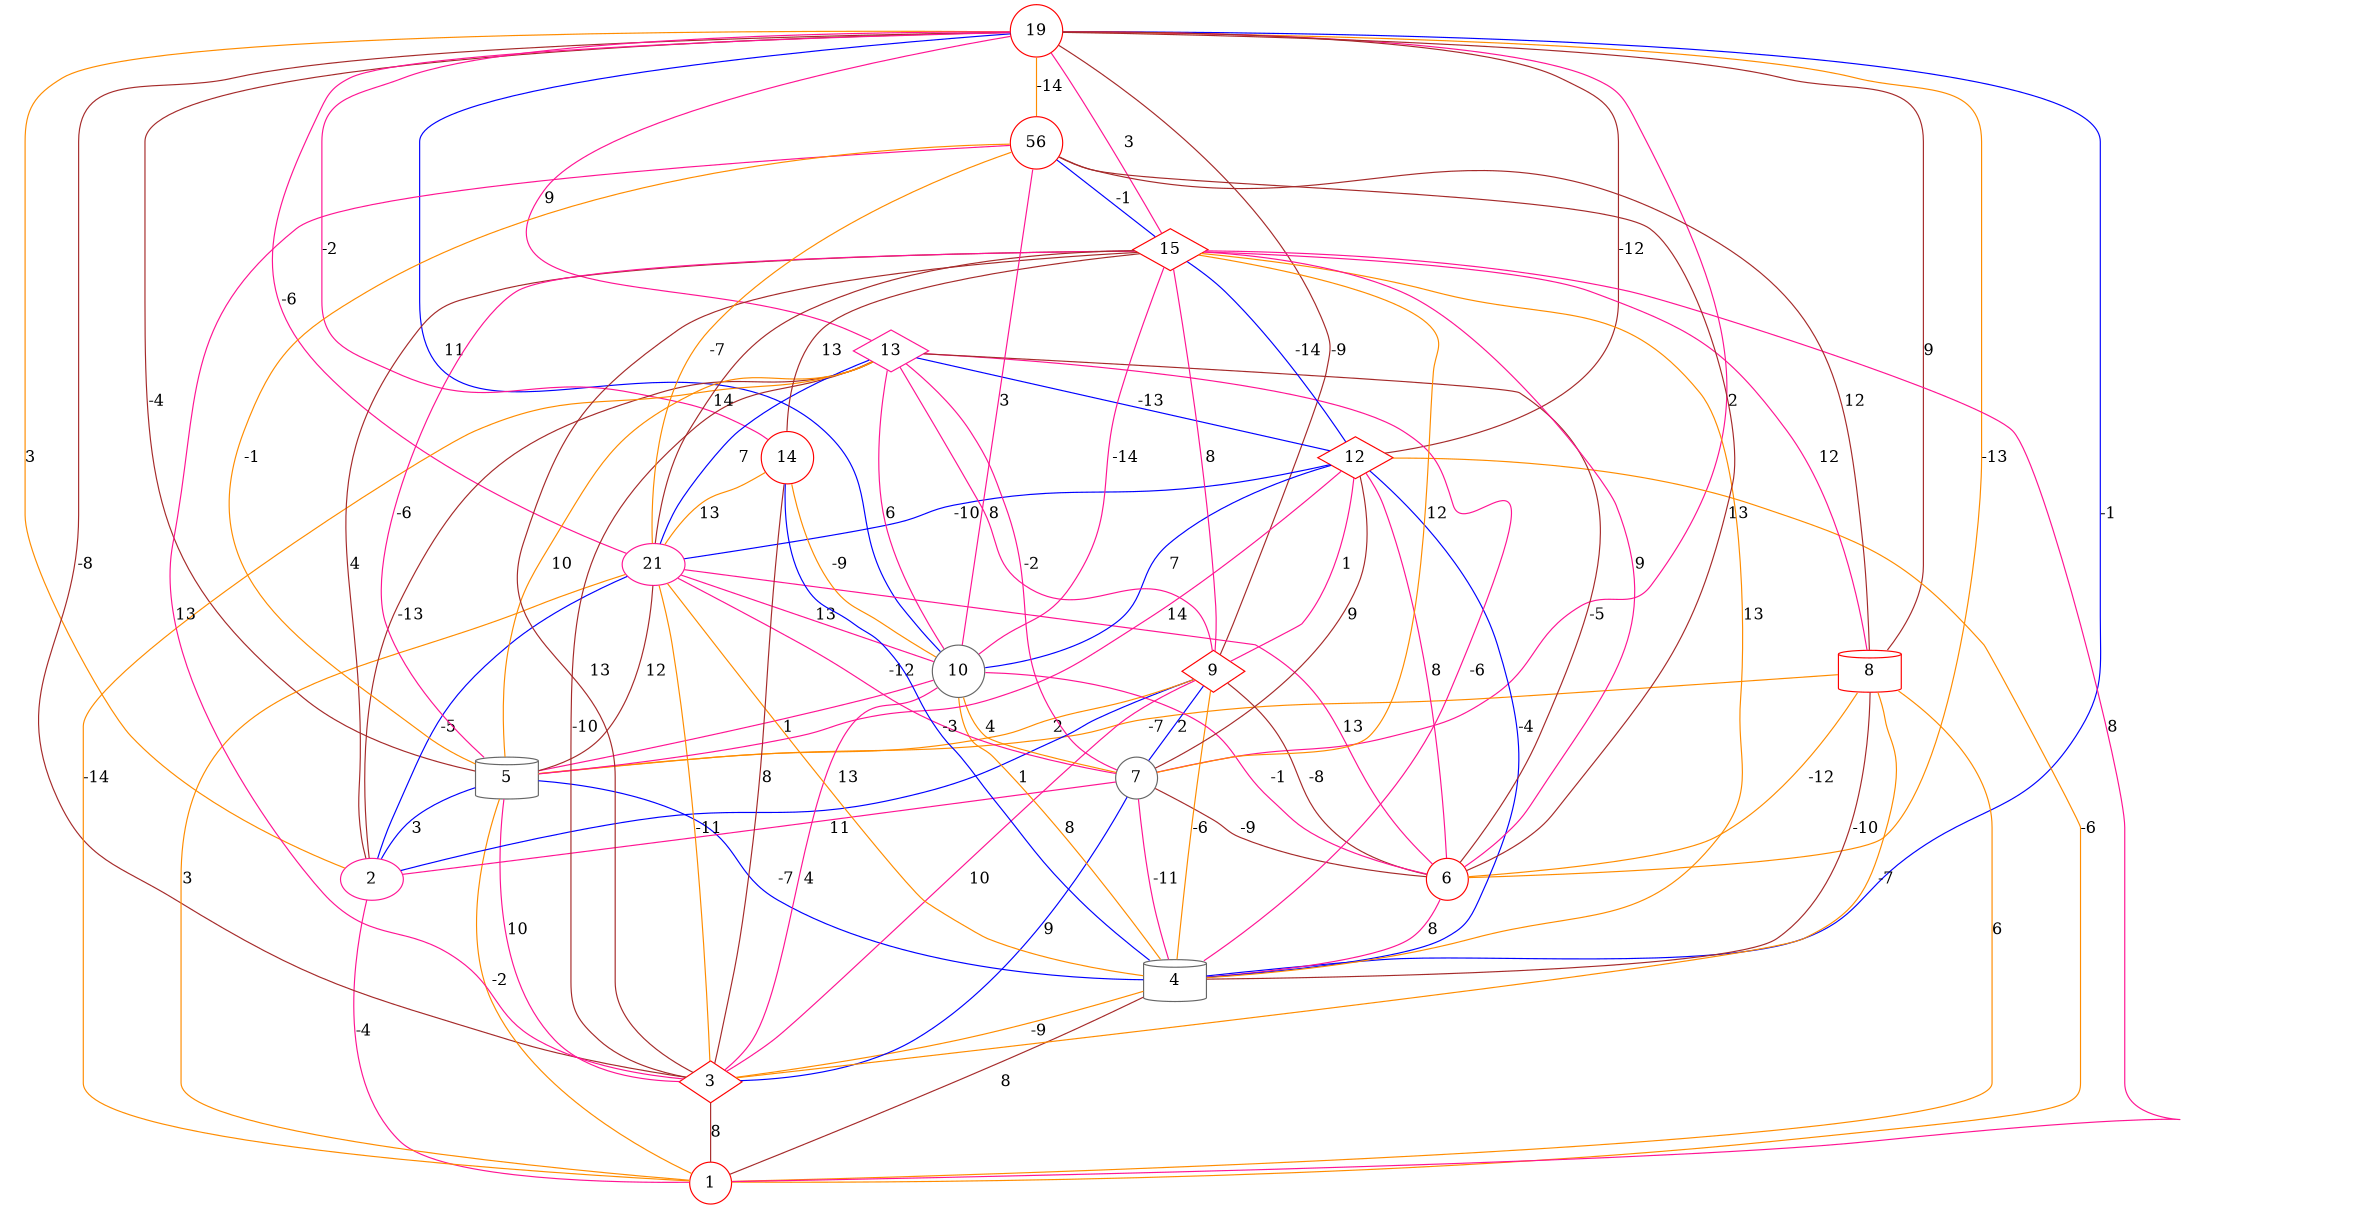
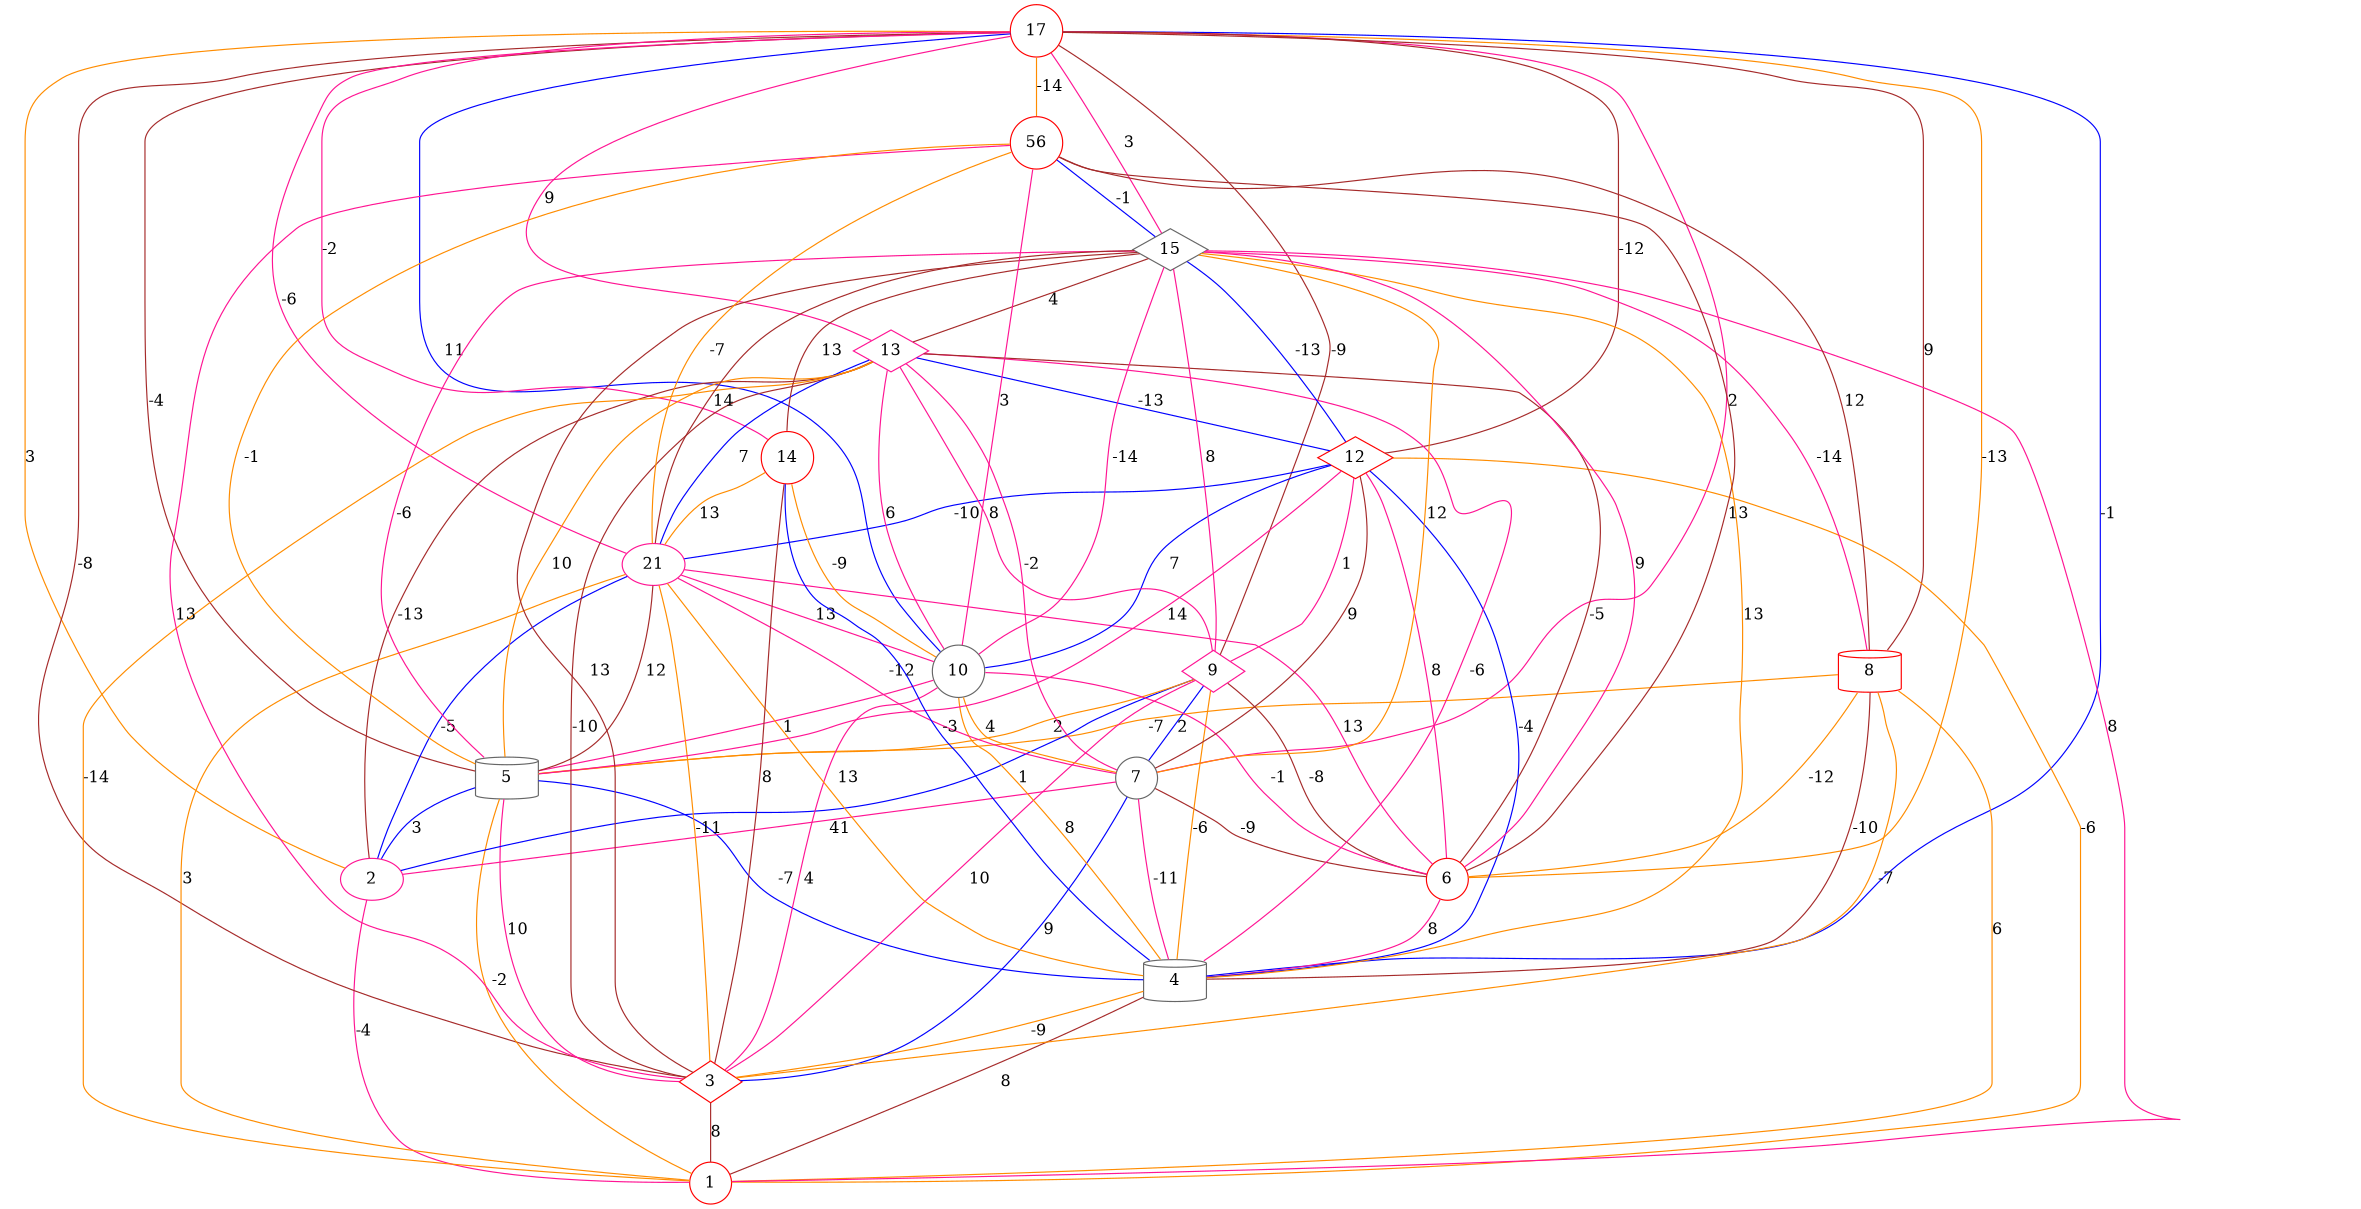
node "19": label "19" -> "17"
node "15": color red -> gray40
edge "15" -- "2": now "15" -- "13"
edge "15" -- "12": label "-14" -> "-13"
edge "15" -- "8": label "12" -> "-14"
node "9": color red -> deeppink
edge "7" -- "2": label "11" -> "41"
